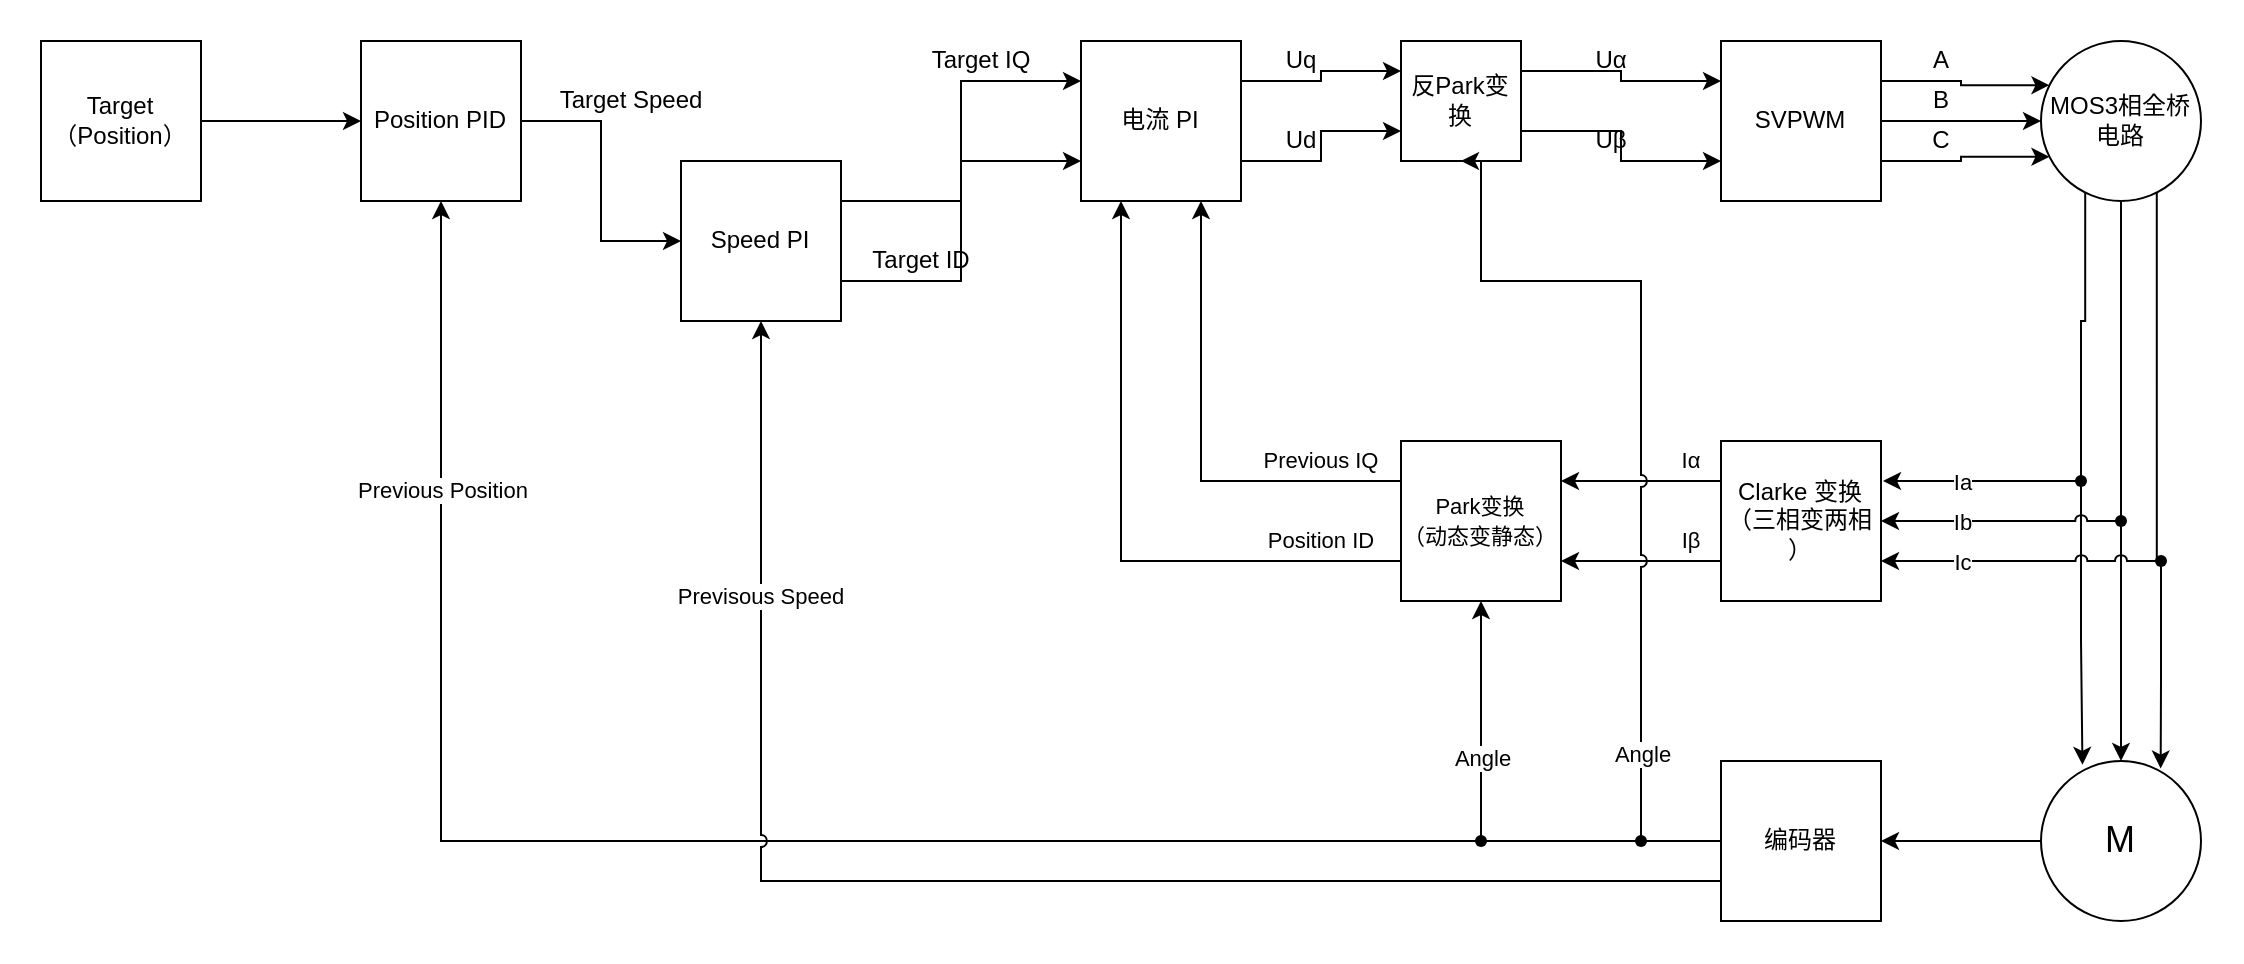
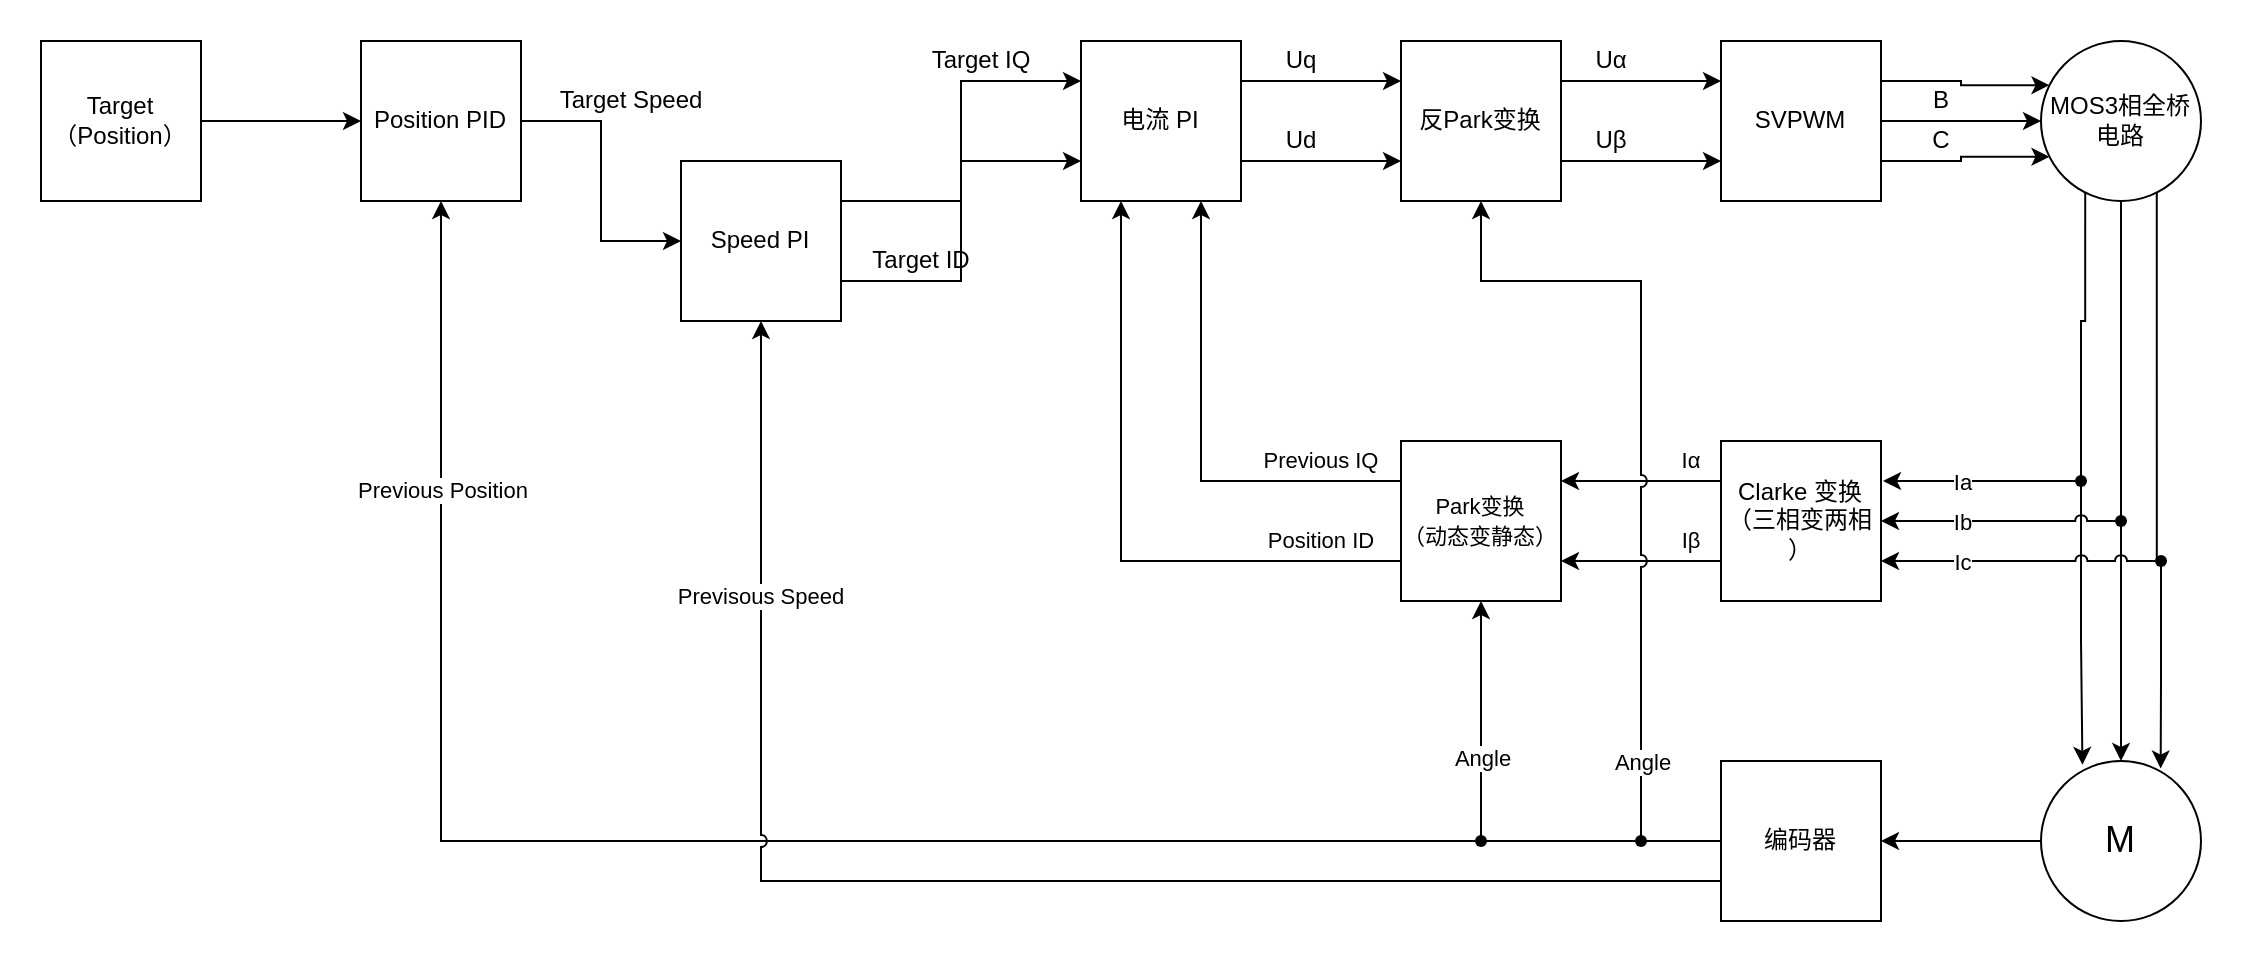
node "A": removed
node "反Park变换": size 120x120 -> 160x160
